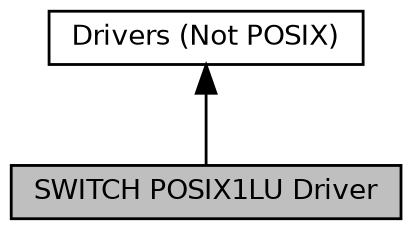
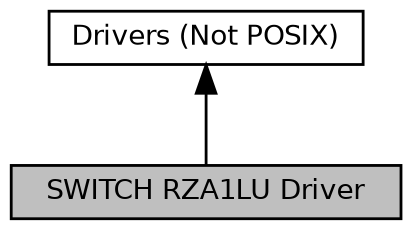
node "SWITCH POSIX1LU Driver": label "SWITCH POSIX1LU Driver" -> "SWITCH RZA1LU Driver"
